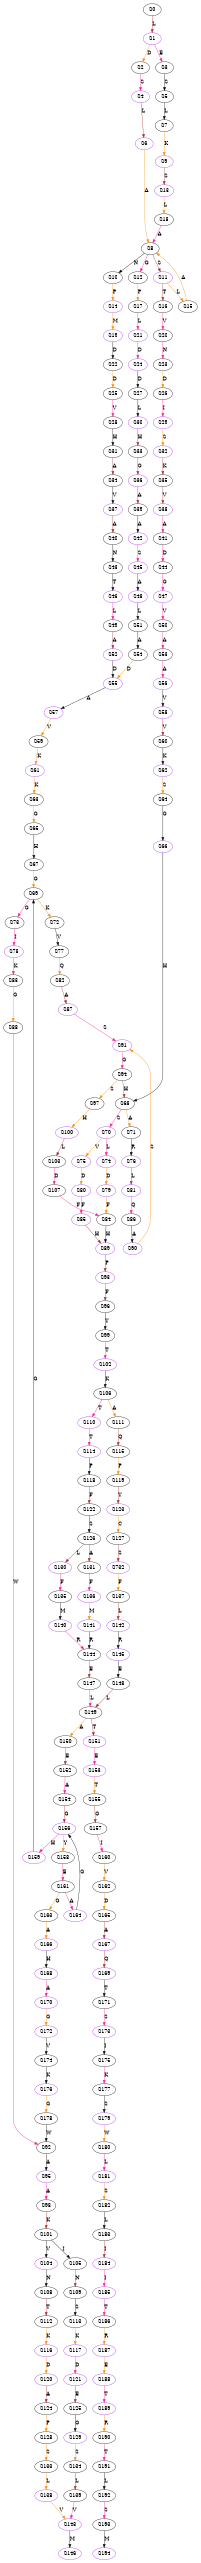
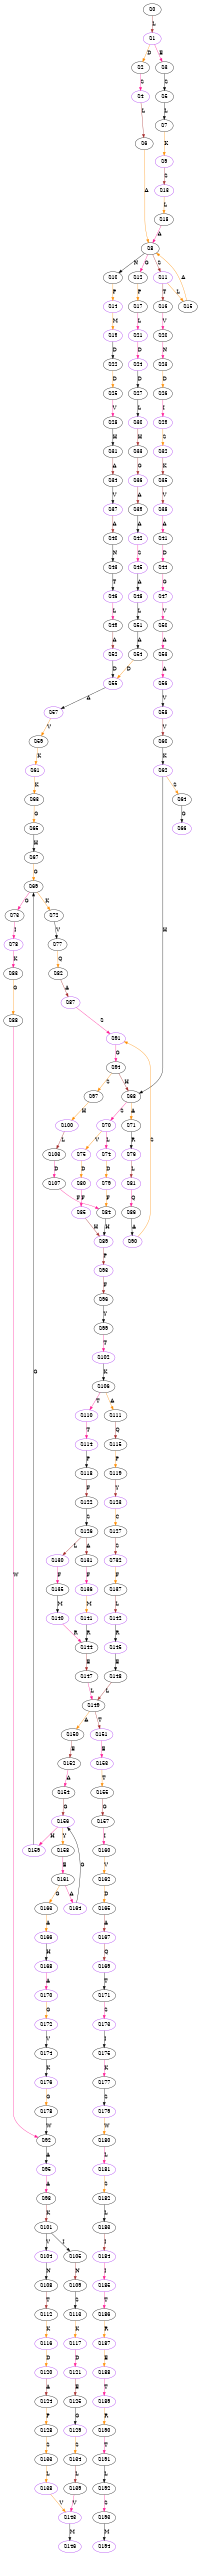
node "S6": color purple -> black
edge "S66" -> "S68": now "S62" -> "S68"
